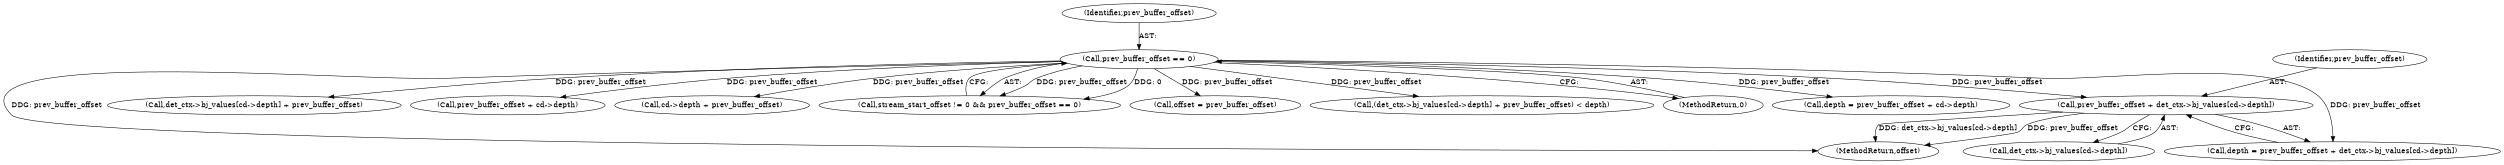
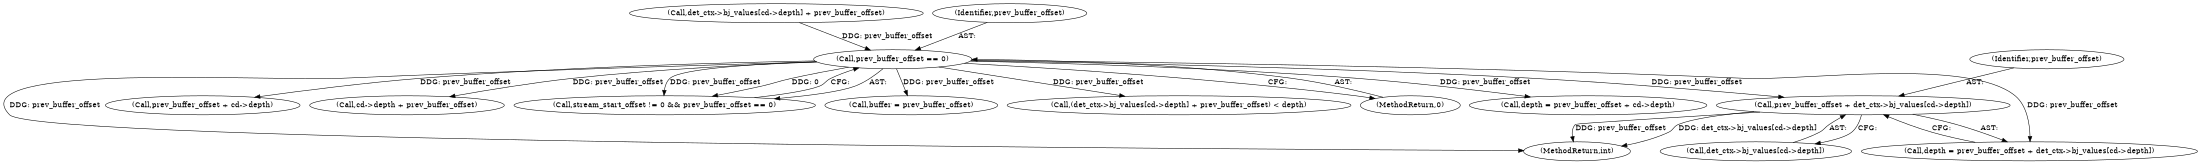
edge "(Call,prev_buffer_offset == 0)" -> "(Call,det_ctx->bj_values[cd->depth] + prev_buffer_offset)": reversed
node "(Call,offset = prev_buffer_offset)": label "(Call,offset = prev_buffer_offset)" -> "(Call,buffer = prev_buffer_offset)"
node "(MethodReturn,offset)": label "(MethodReturn,offset)" -> "(MethodReturn,int)"
